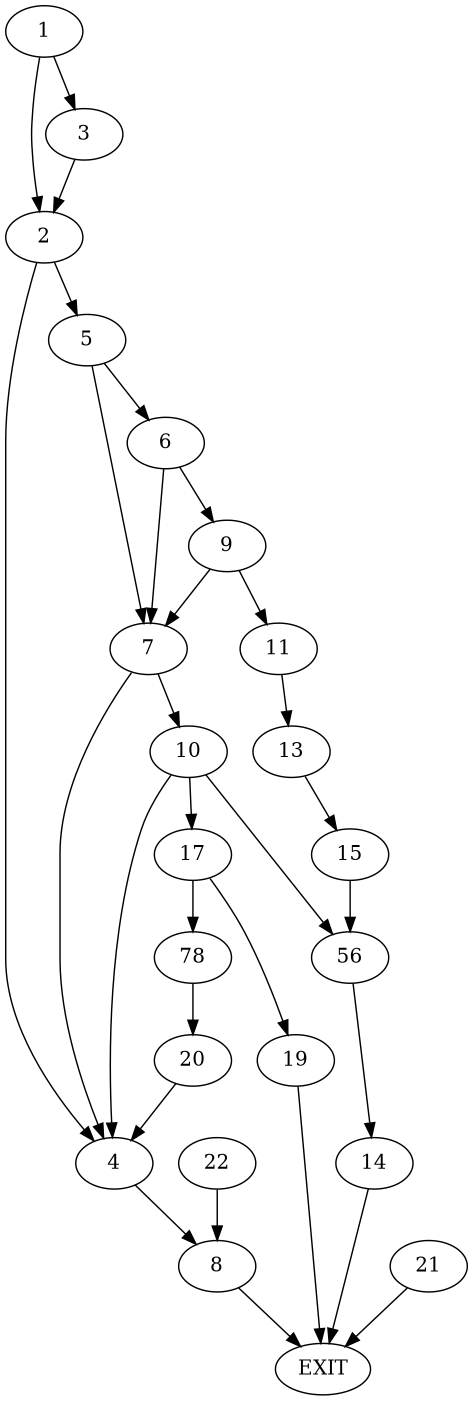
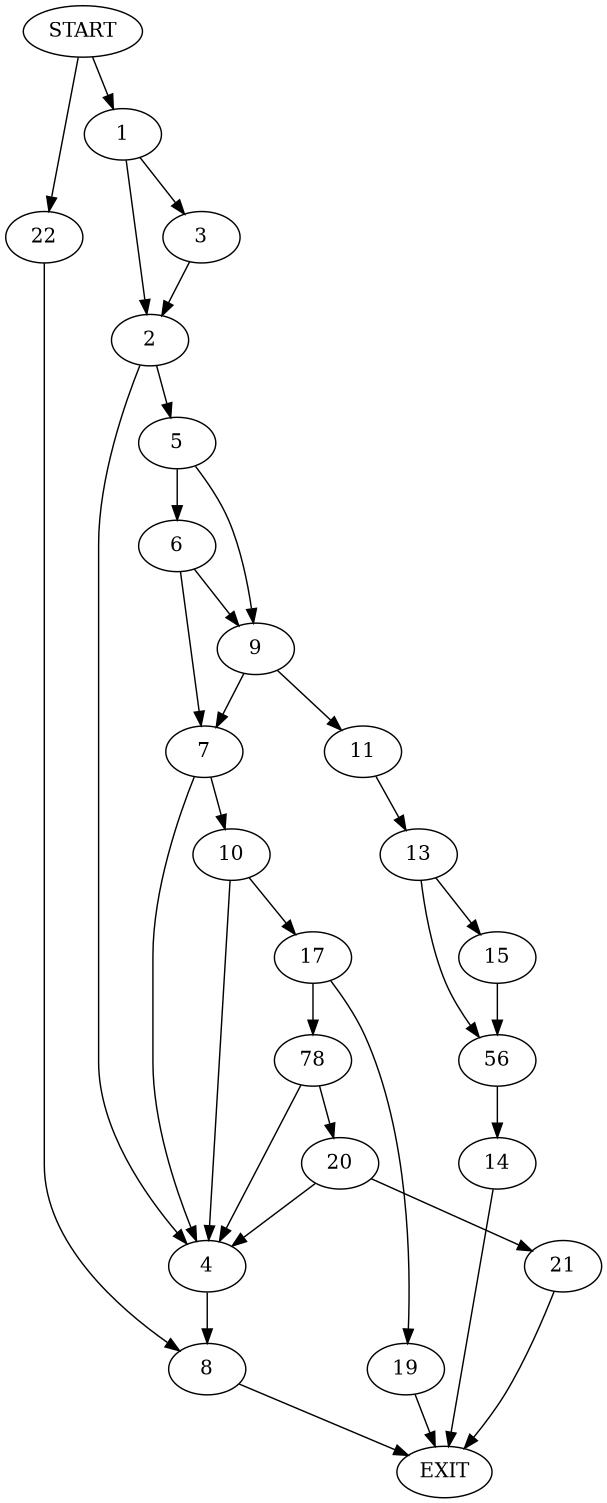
node "START": added
edge "5" -> "7": now "5" -> "9"
edge "10" -> "56": now "13" -> "56"
edge "78" -> "4": added
edge "20" -> "21": added
